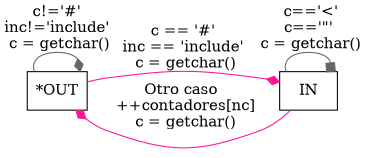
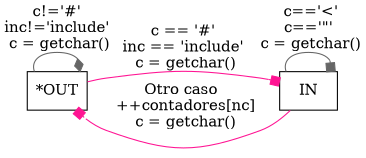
edge "*OUT" -> "IN": arrowhead diamond -> box
edge "IN" -> "*OUT": arrowhead diamond -> box
